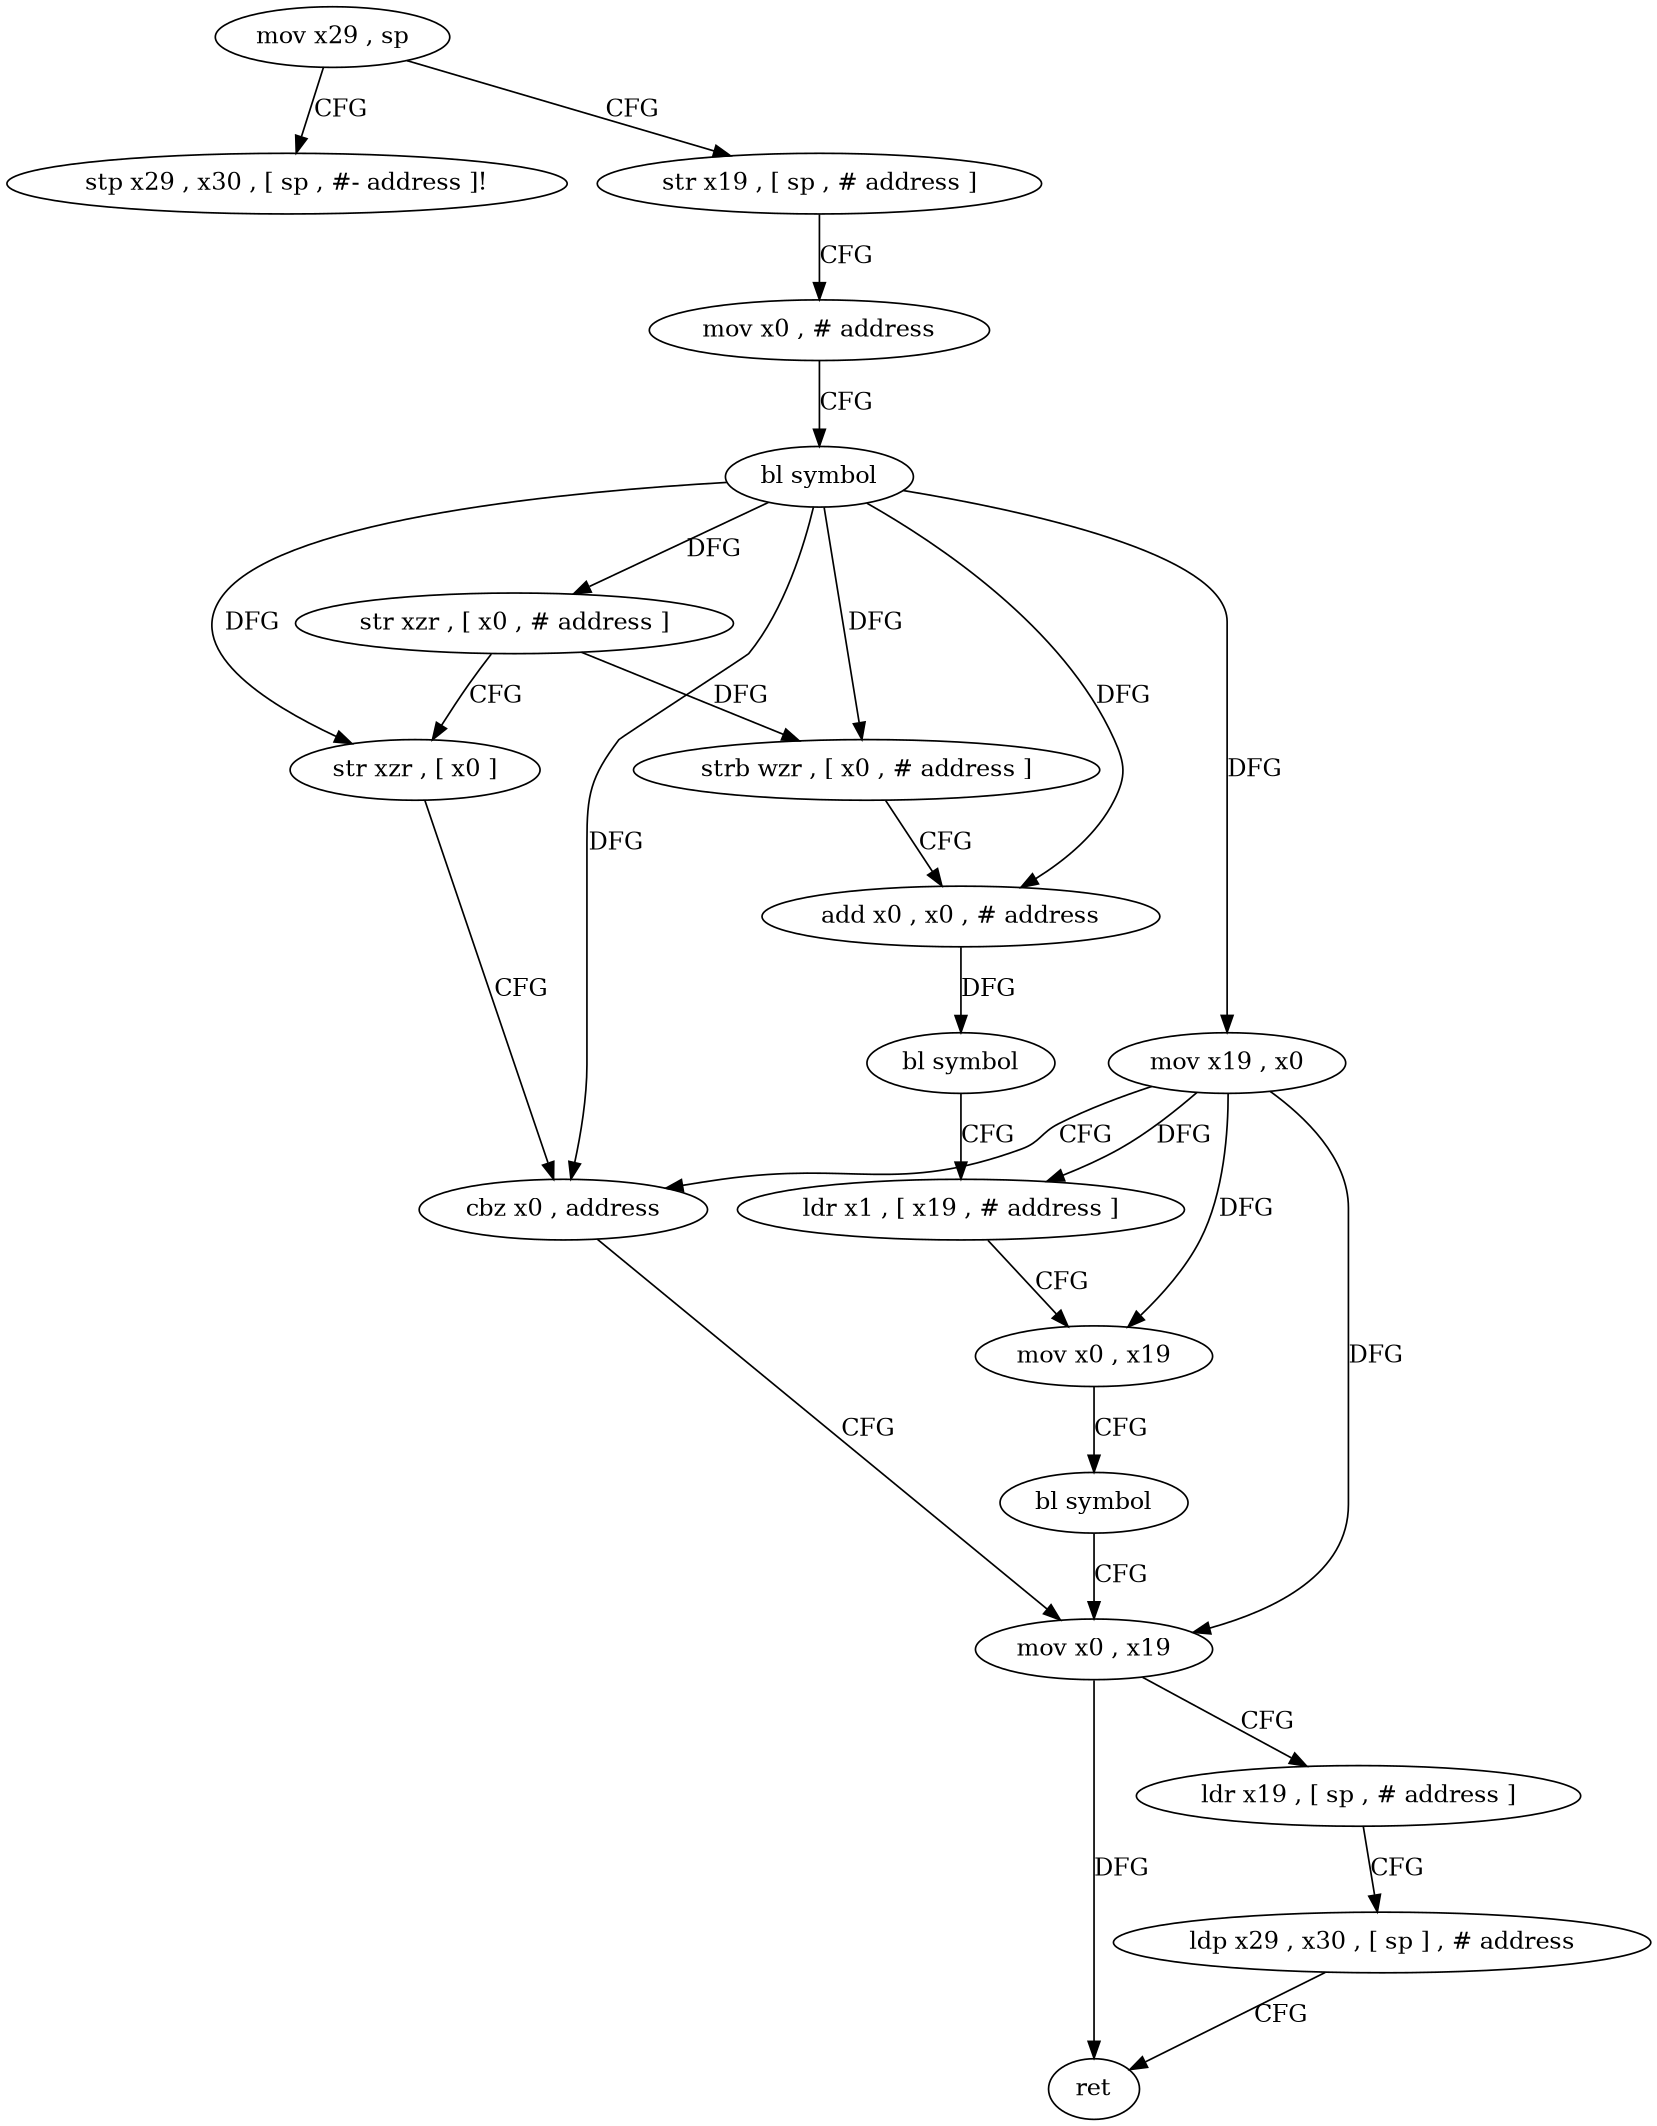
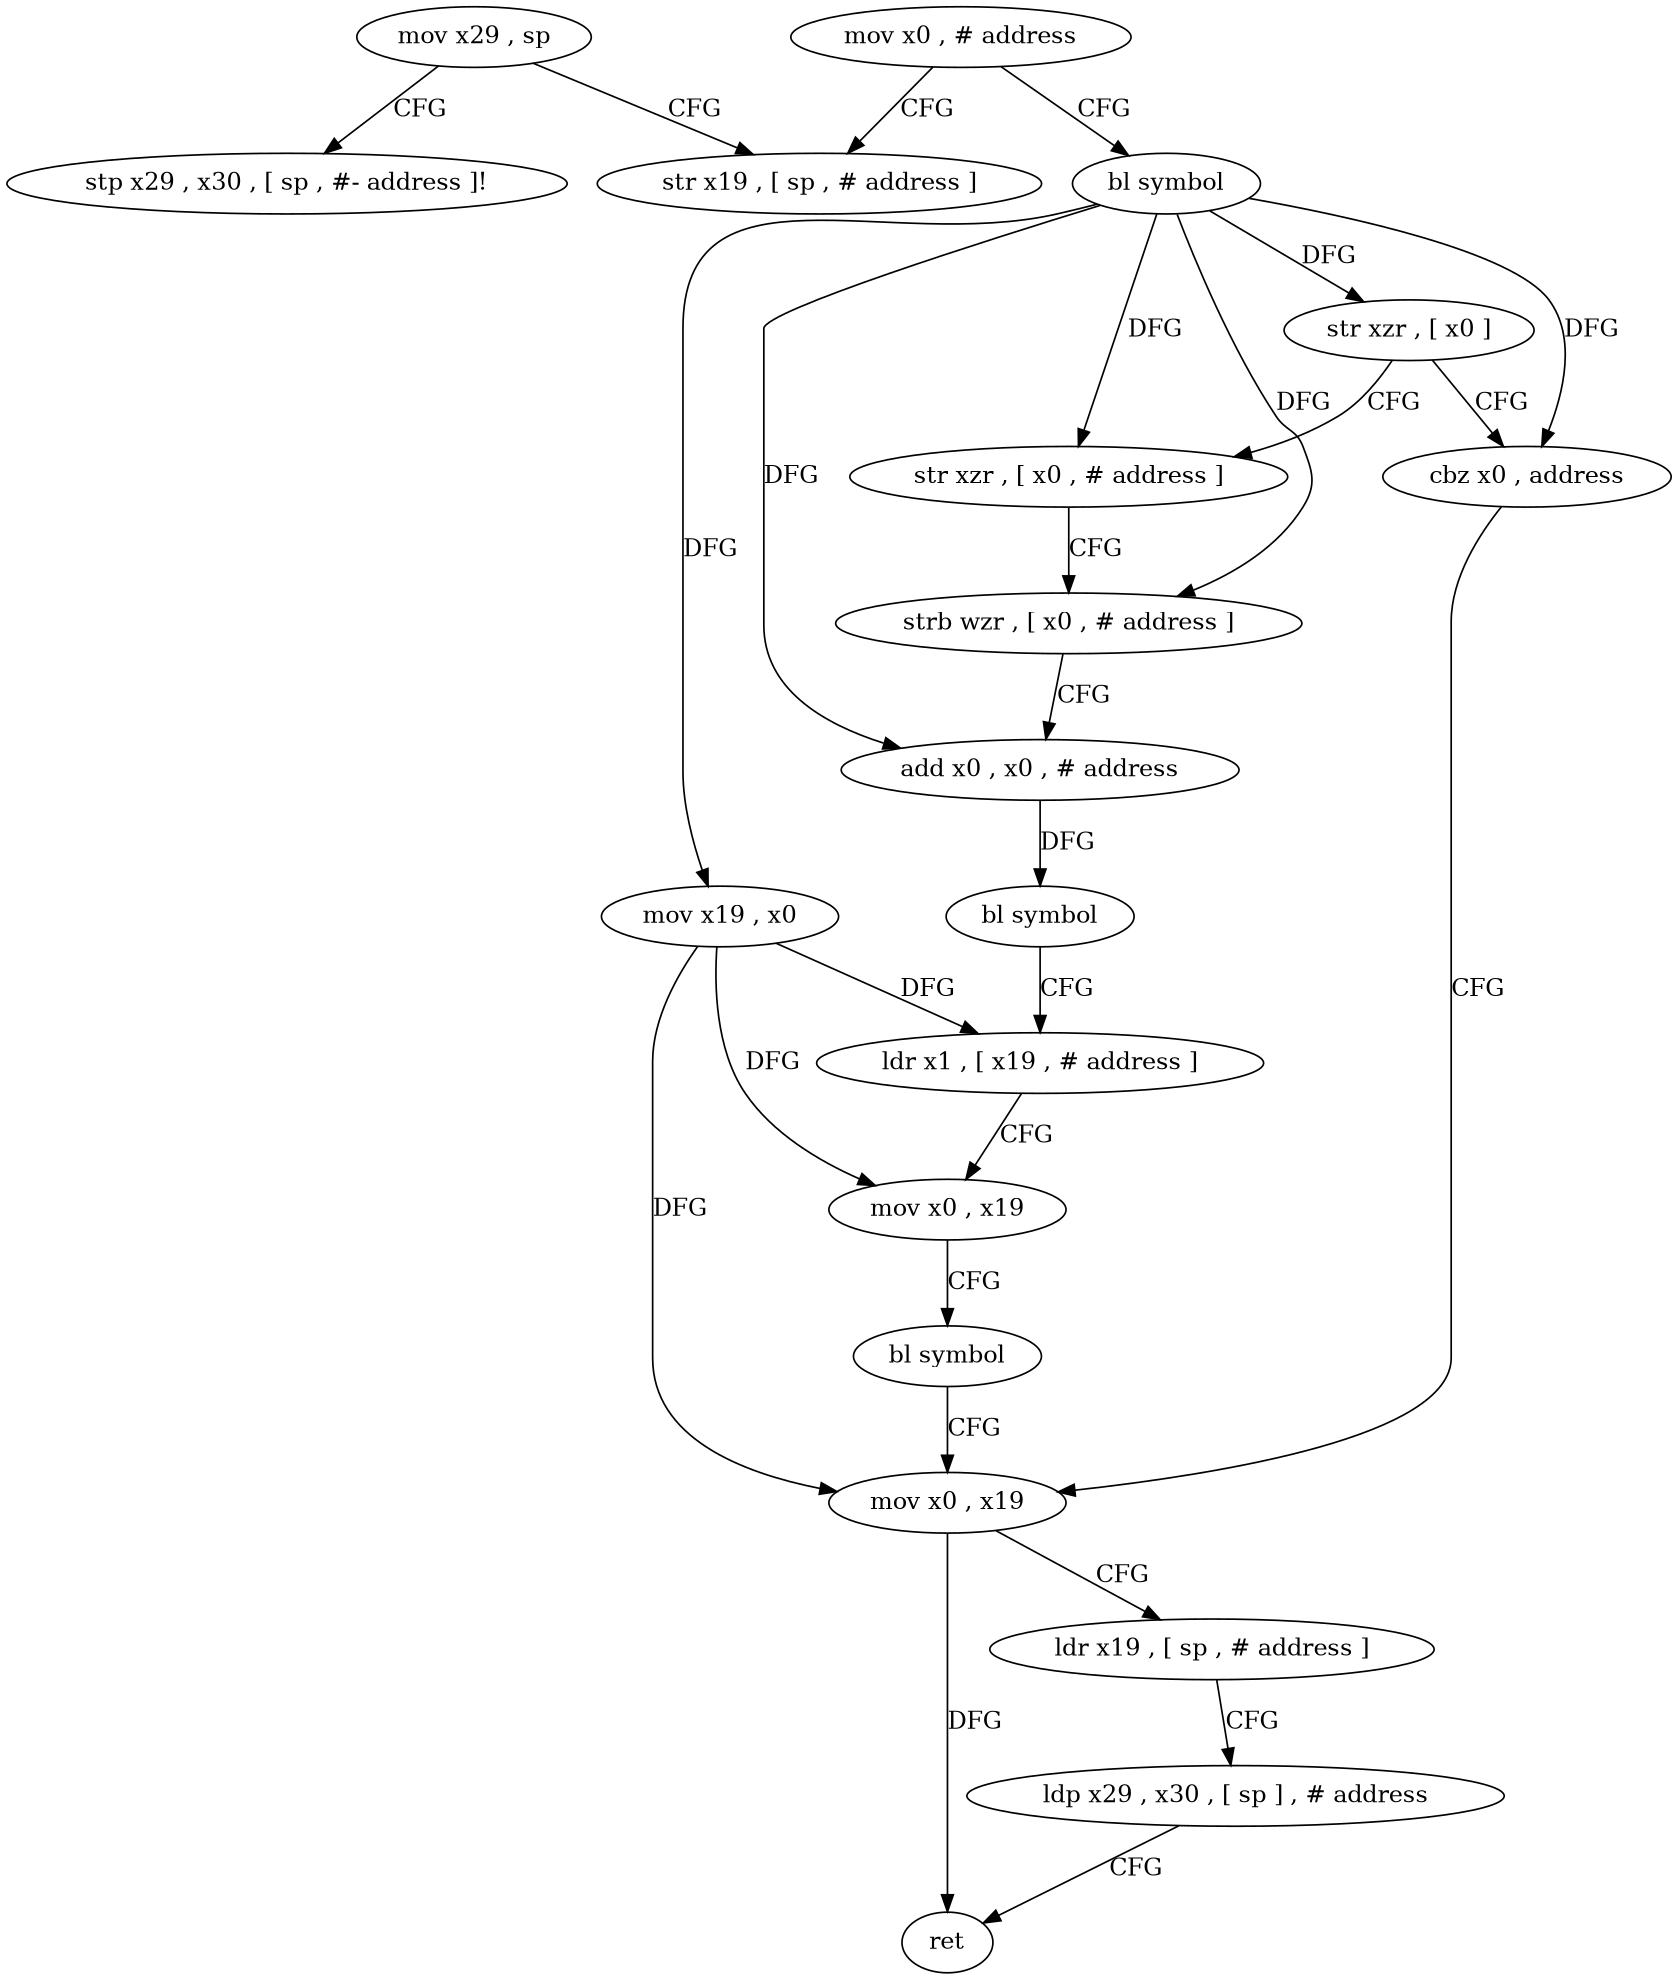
edge "str x19 , [ sp , # address ]" -> "mov x0 , # address": reversed
edge "str xzr , [ x0 , # address ]" -> "str xzr , [ x0 ]": reversed
edge "str xzr , [ x0 , # address ]" -> "strb wzr , [ x0 , # address ]": label "DFG" -> "CFG"
edge "mov x19 , x0" -> "cbz x0 , address": removed, label "CFG"
